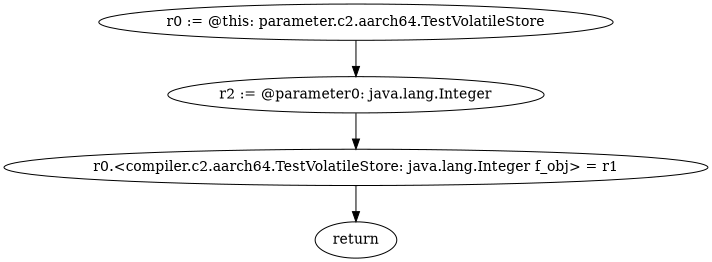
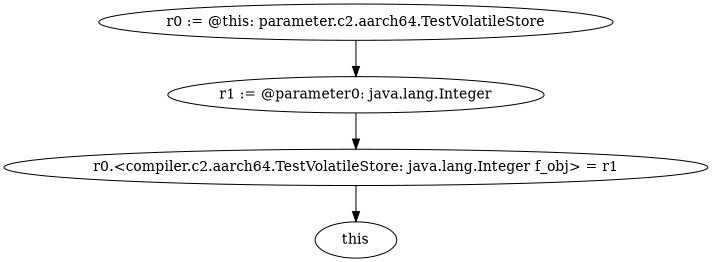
node "r2 := @parameter0: java.lang.Integer": label "r2 := @parameter0: java.lang.Integer" -> "r1 := @parameter0: java.lang.Integer"
node "return": label "return" -> "this"
